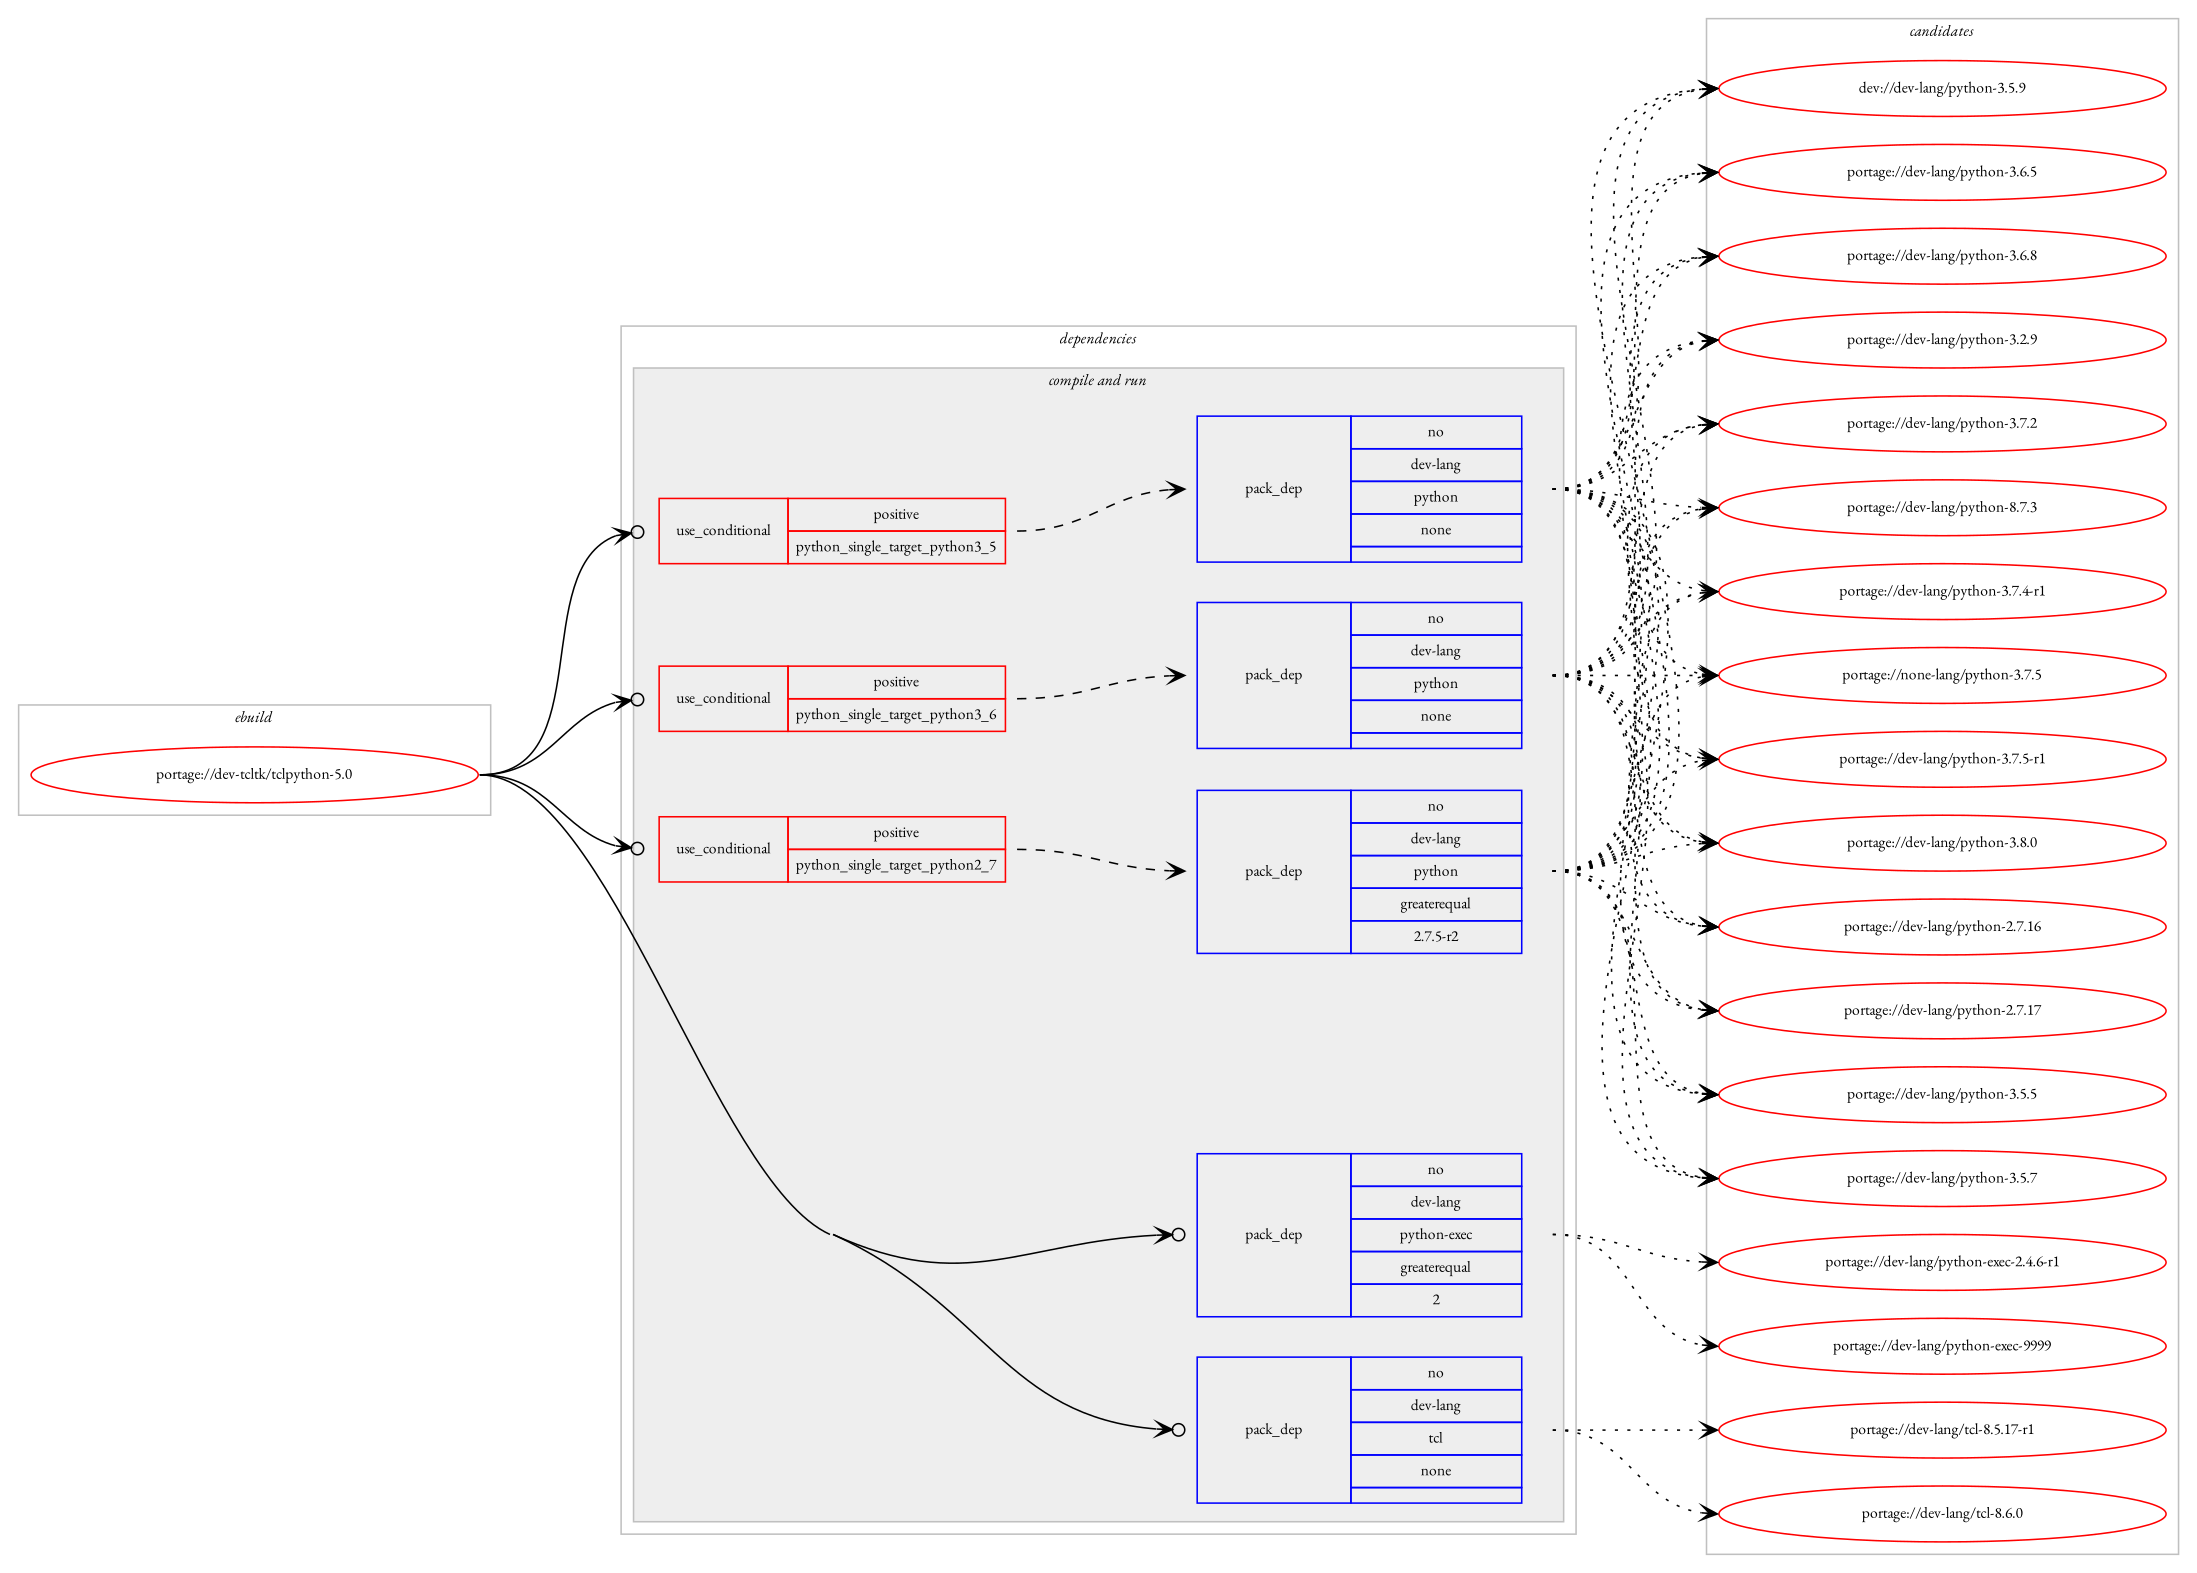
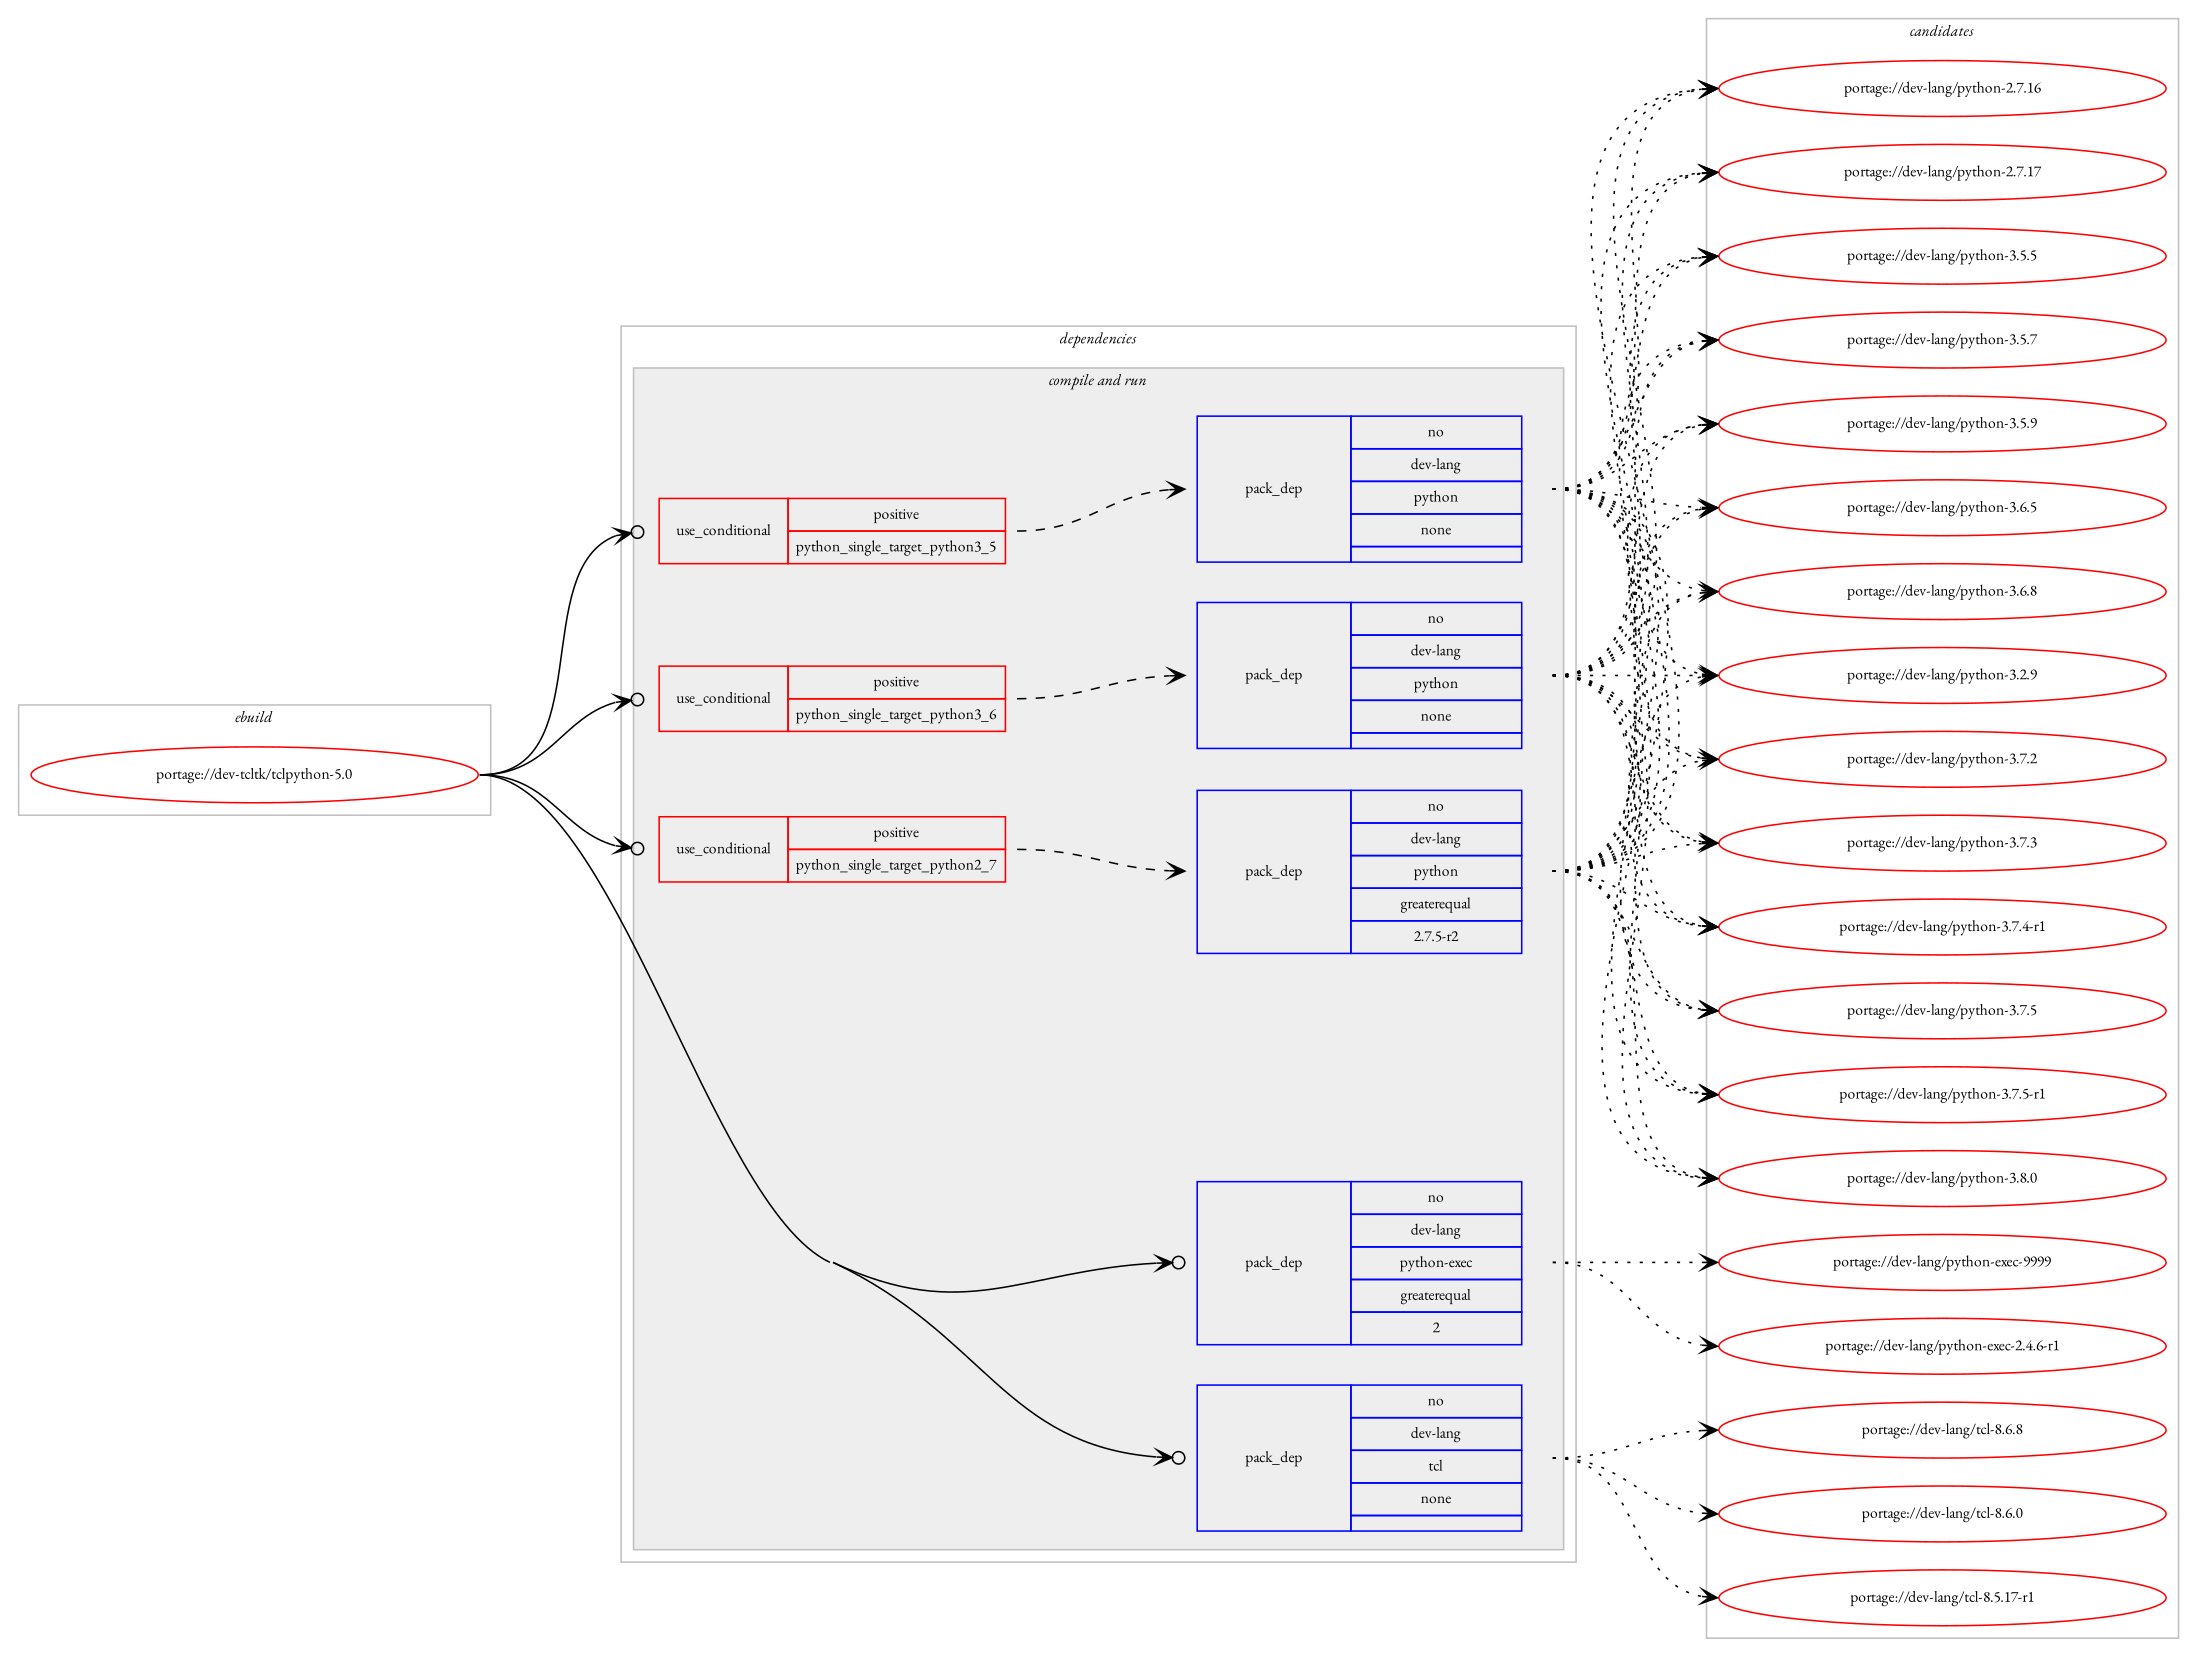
node "dev://dev-lang/python-3.5.9": label "dev://dev-lang/python-3.5.9" -> "portage://dev-lang/python-3.5.9"
node "portage://dev-lang/python-8.7.3": label "portage://dev-lang/python-8.7.3" -> "portage://dev-lang/python-3.7.3"
node "portage://none-lang/python-3.7.5": label "portage://none-lang/python-3.7.5" -> "portage://dev-lang/python-3.7.5"
node "portage://dev-lang/tcl-8.6.8": added
